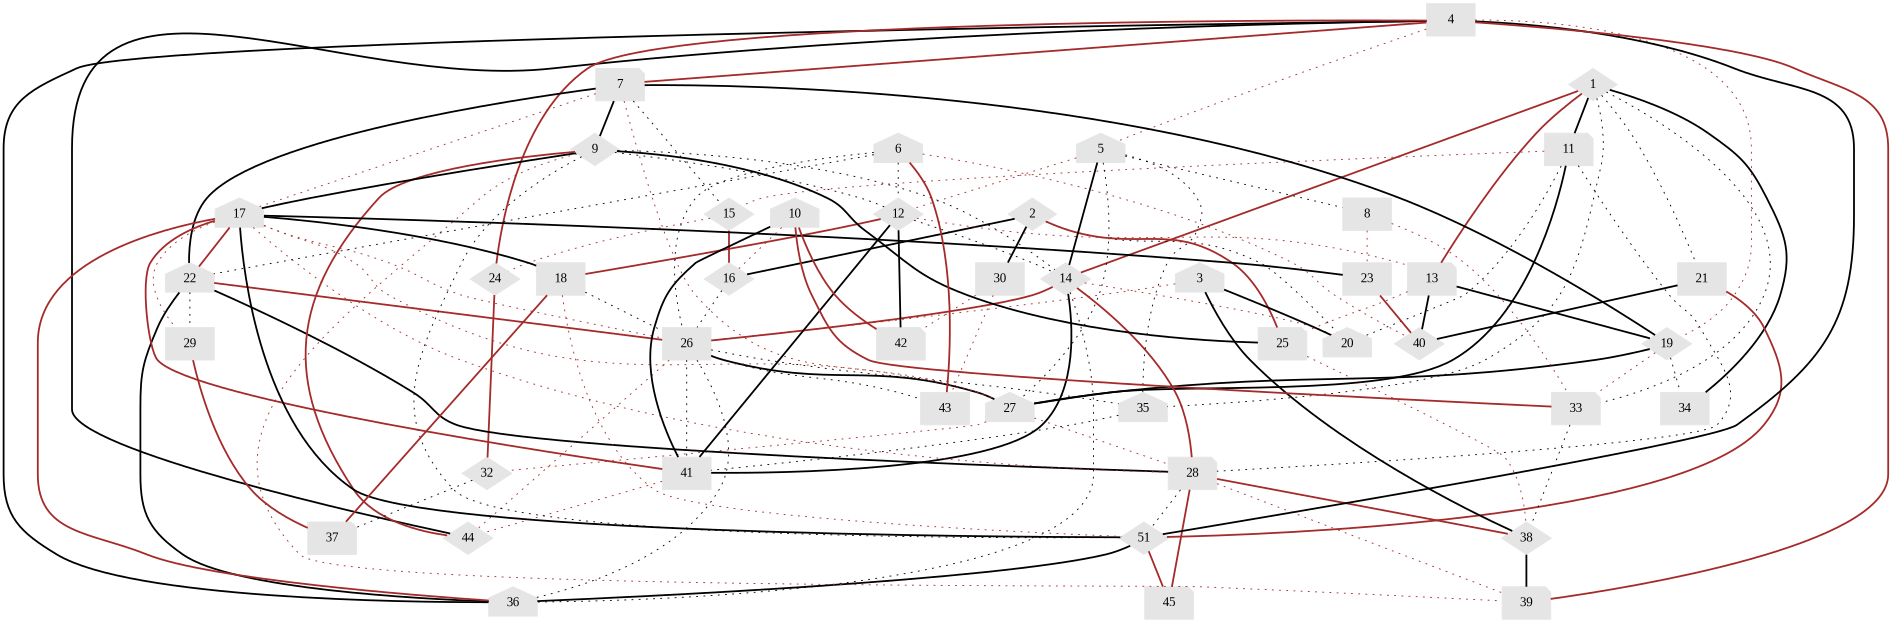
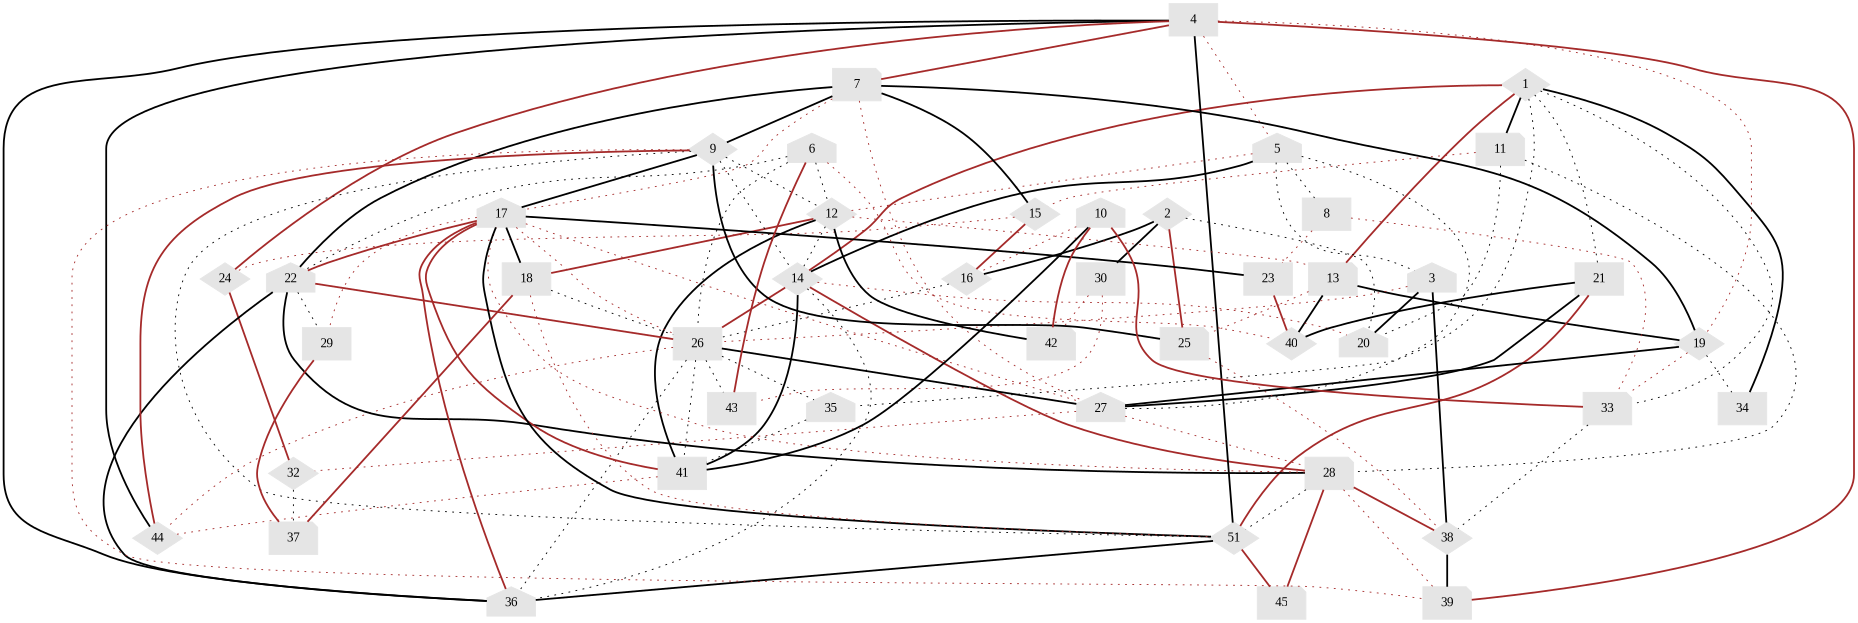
edge "7" -- "15": style dotted -> bold
edge "5" -- "35": now "5" -- "3"
edge "11" -- "27": now "21" -- "27"
